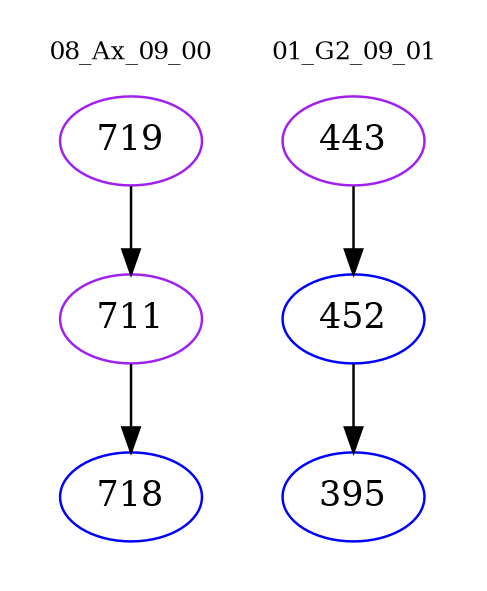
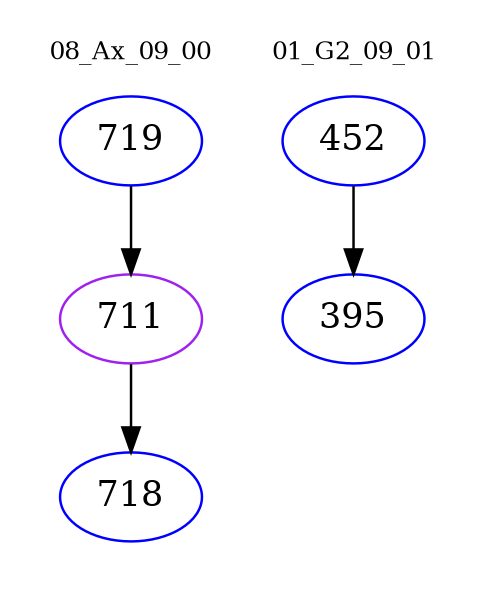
node "719": color purple -> blue
node "443": removed
